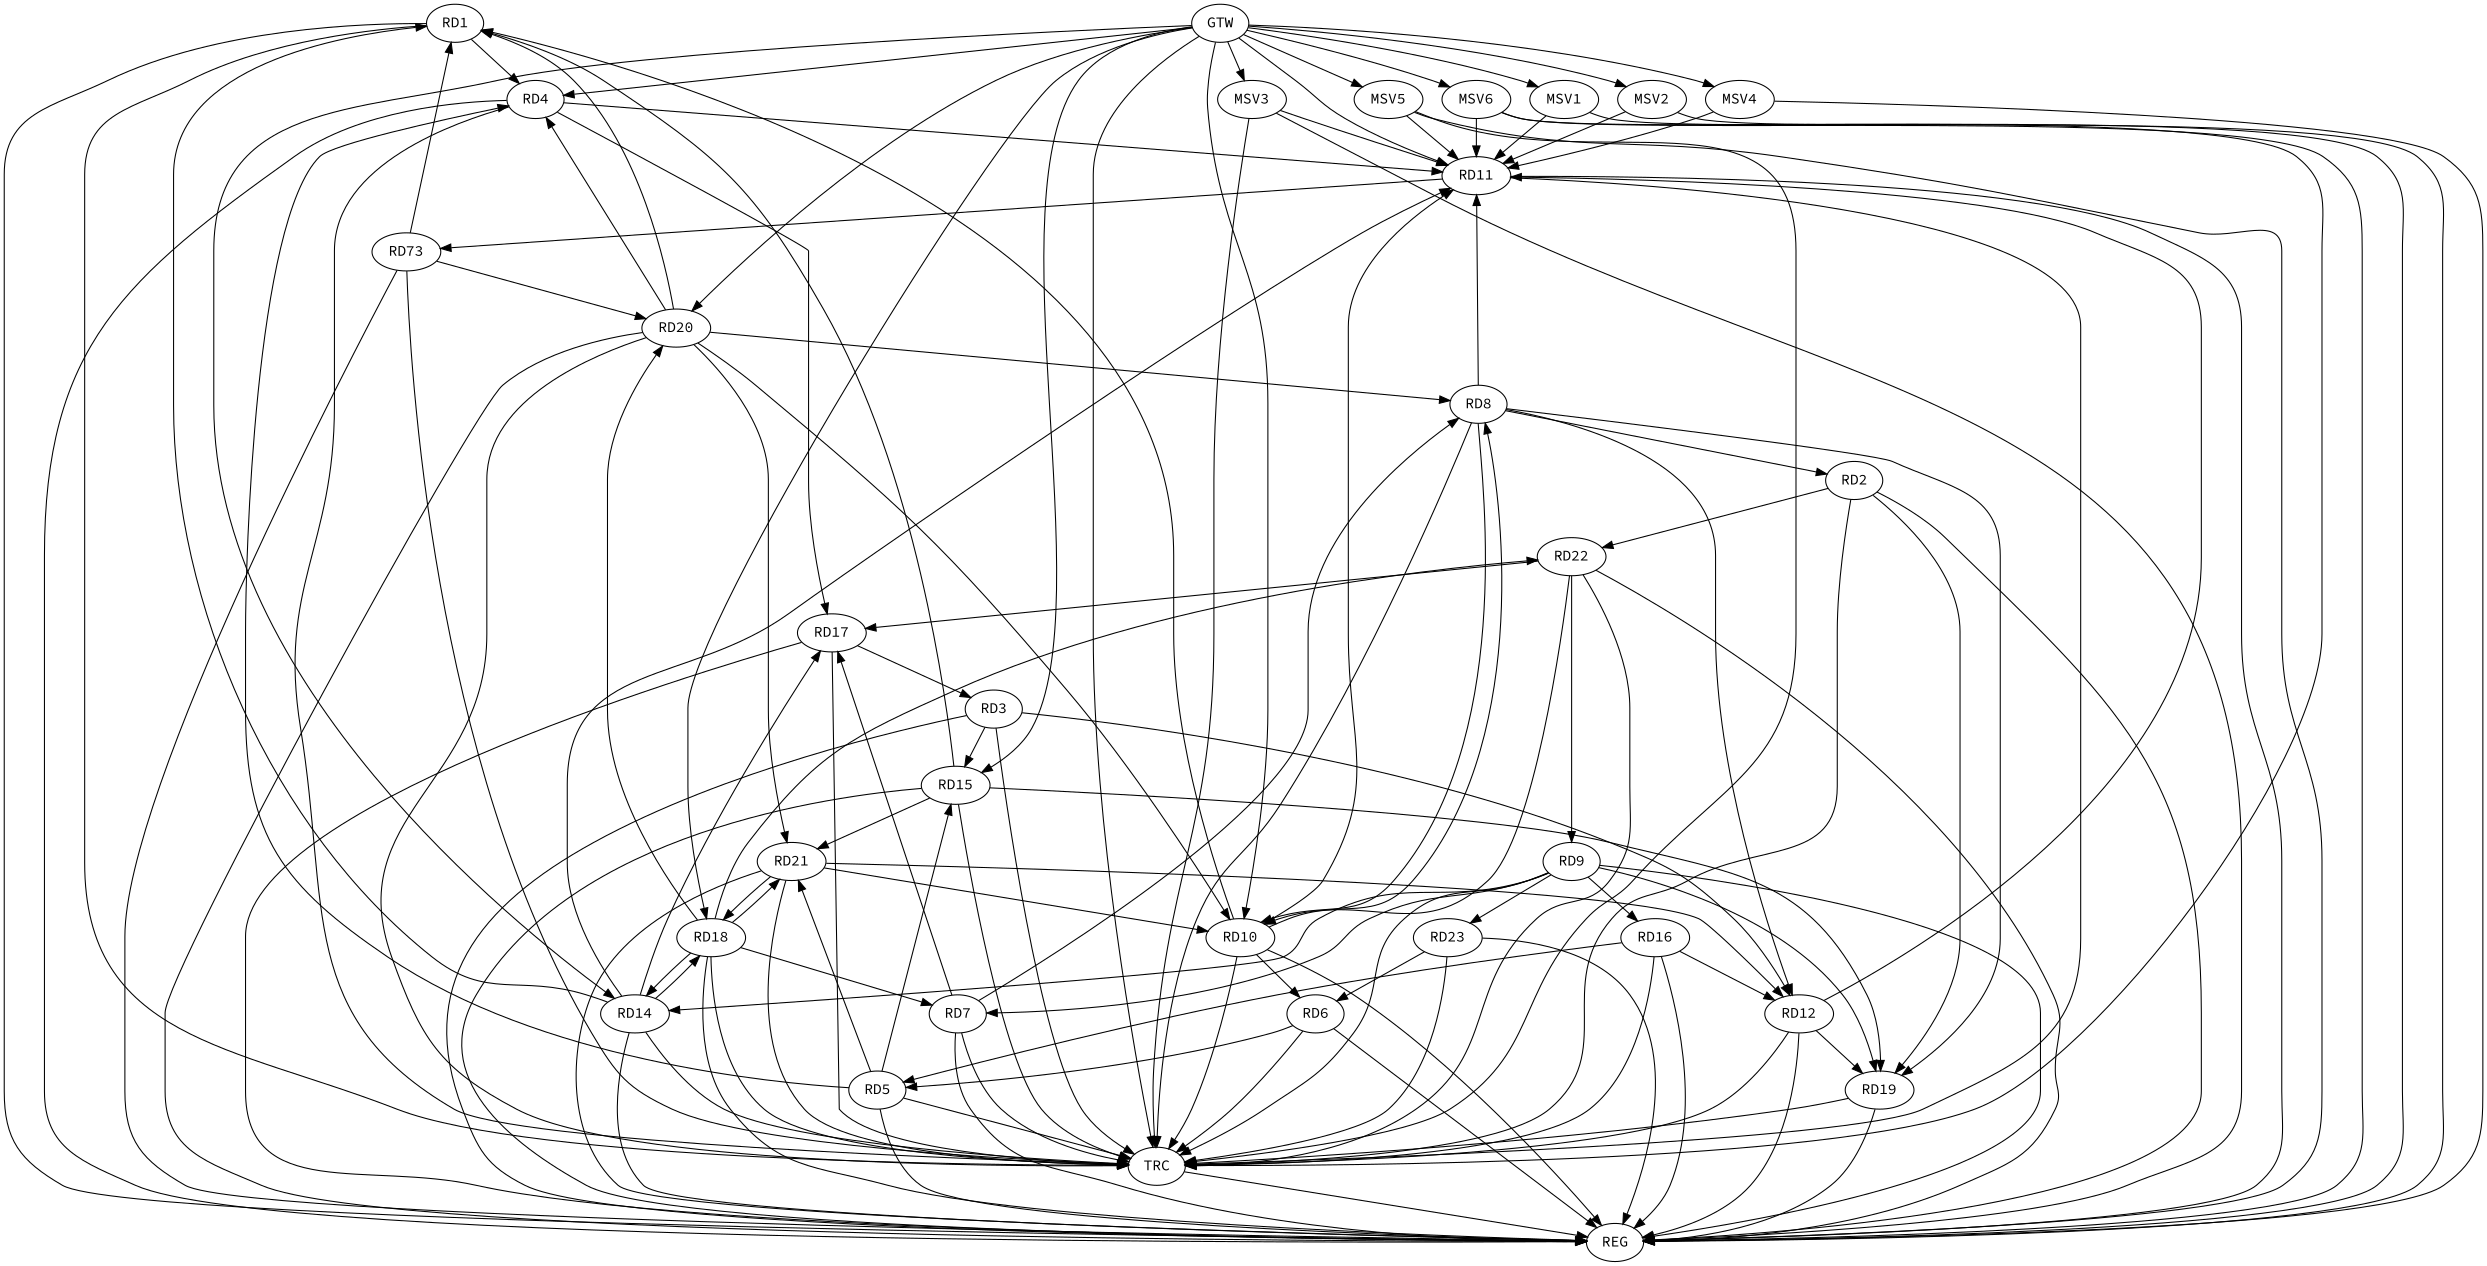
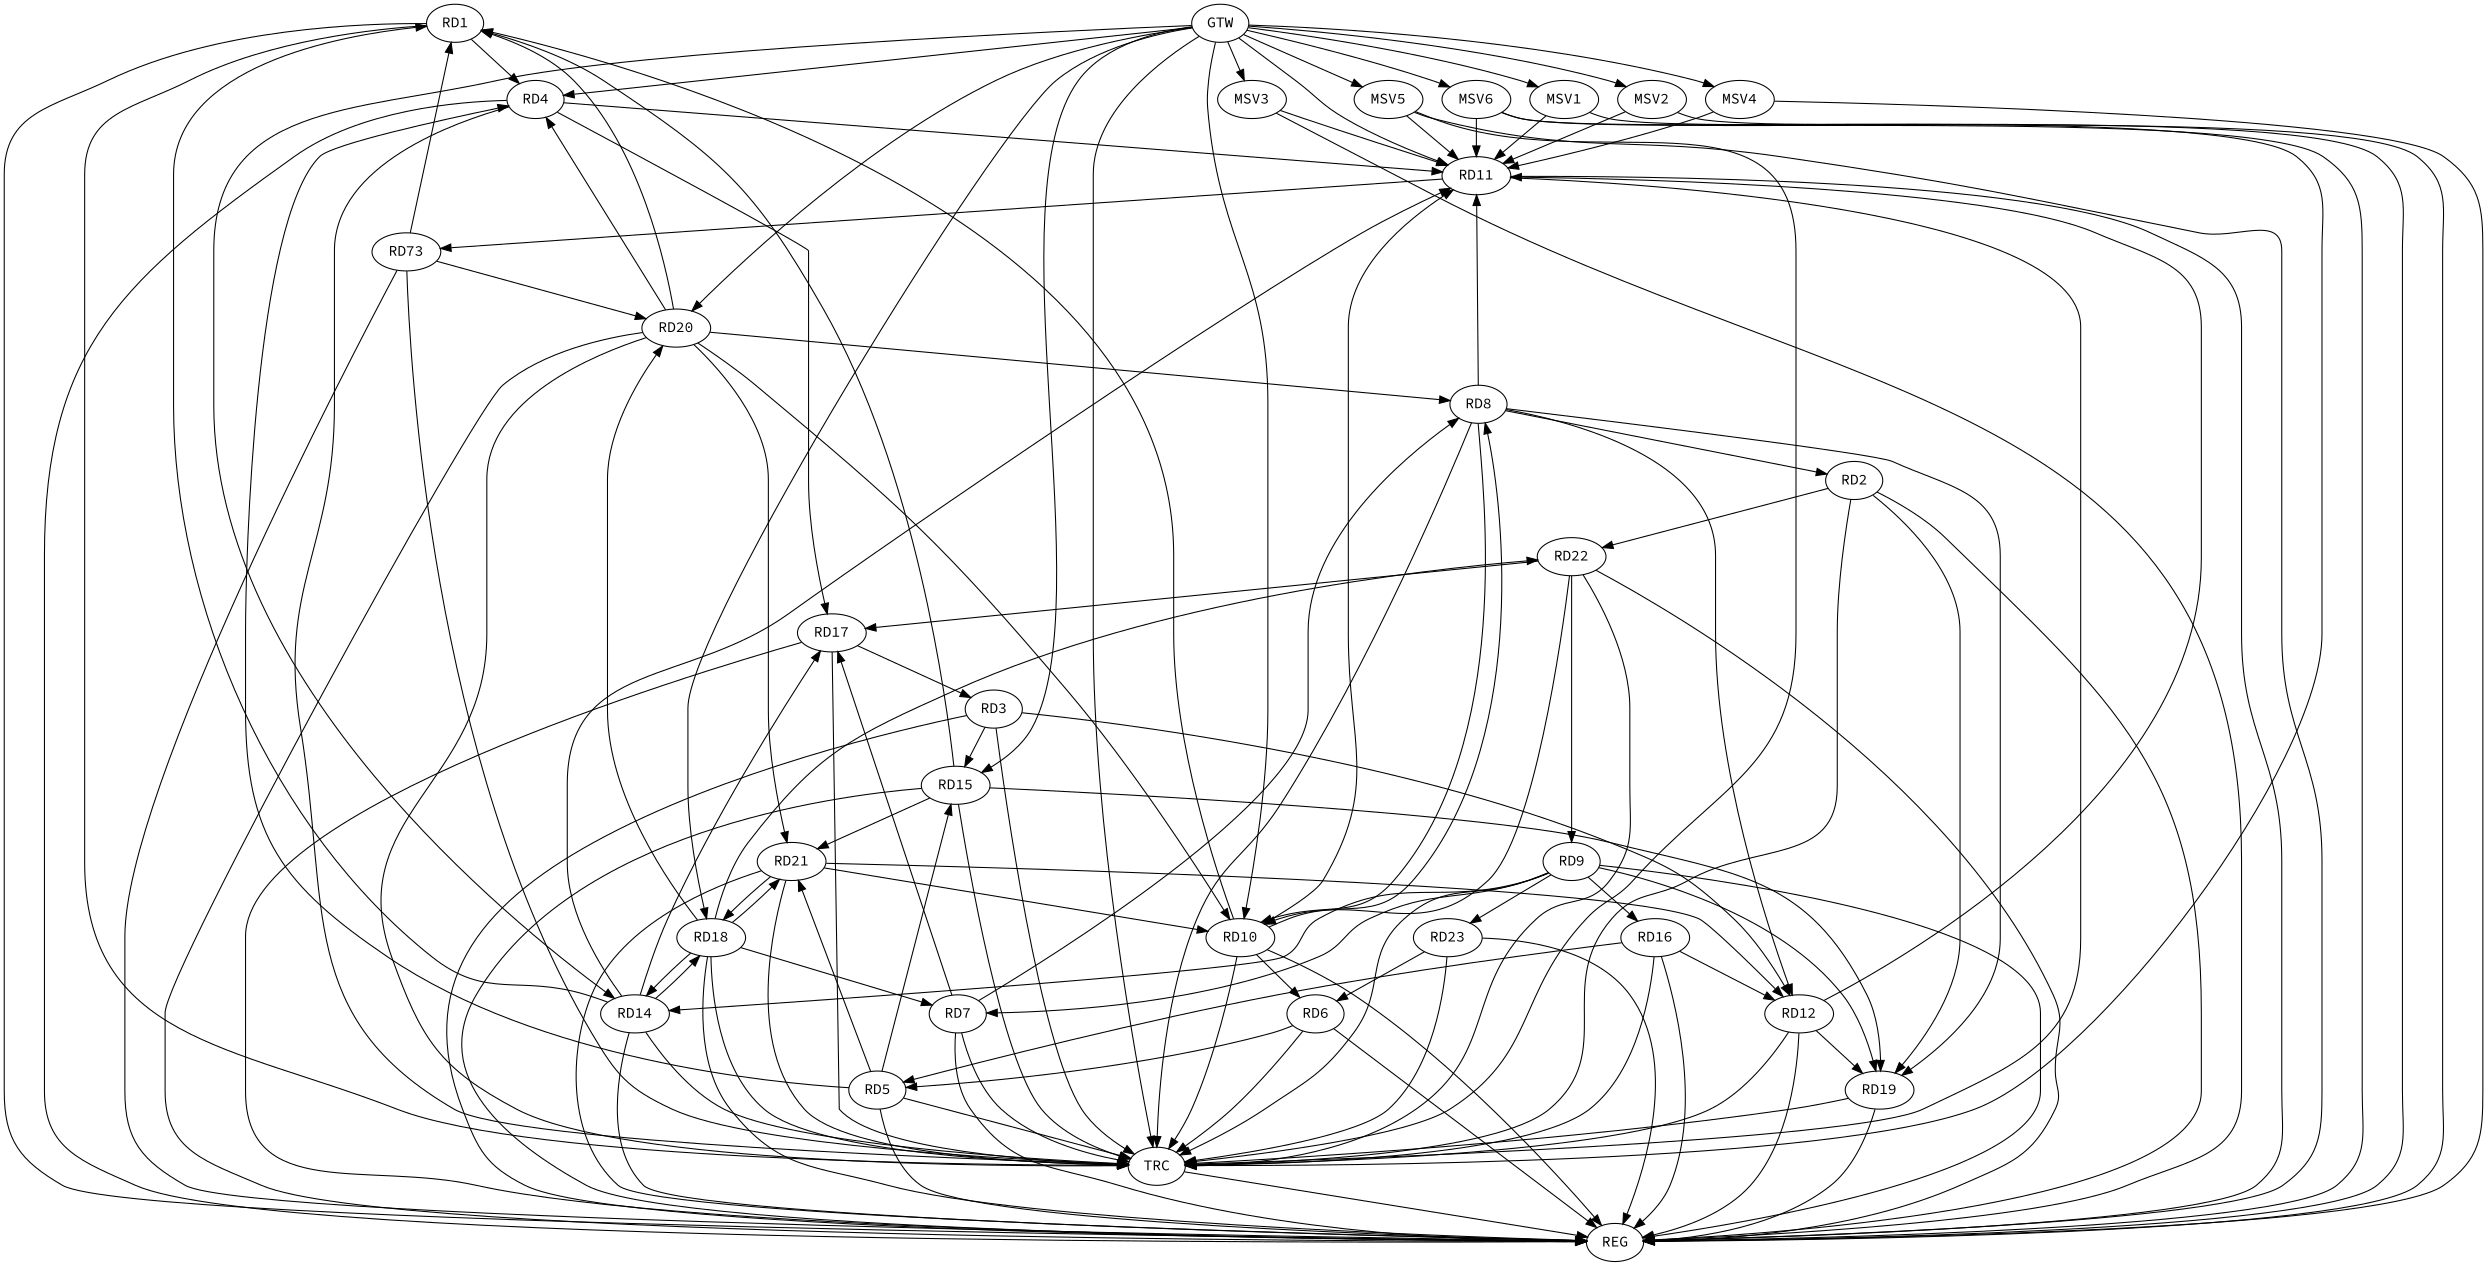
edge "MSV3" -> "TRC": removed
